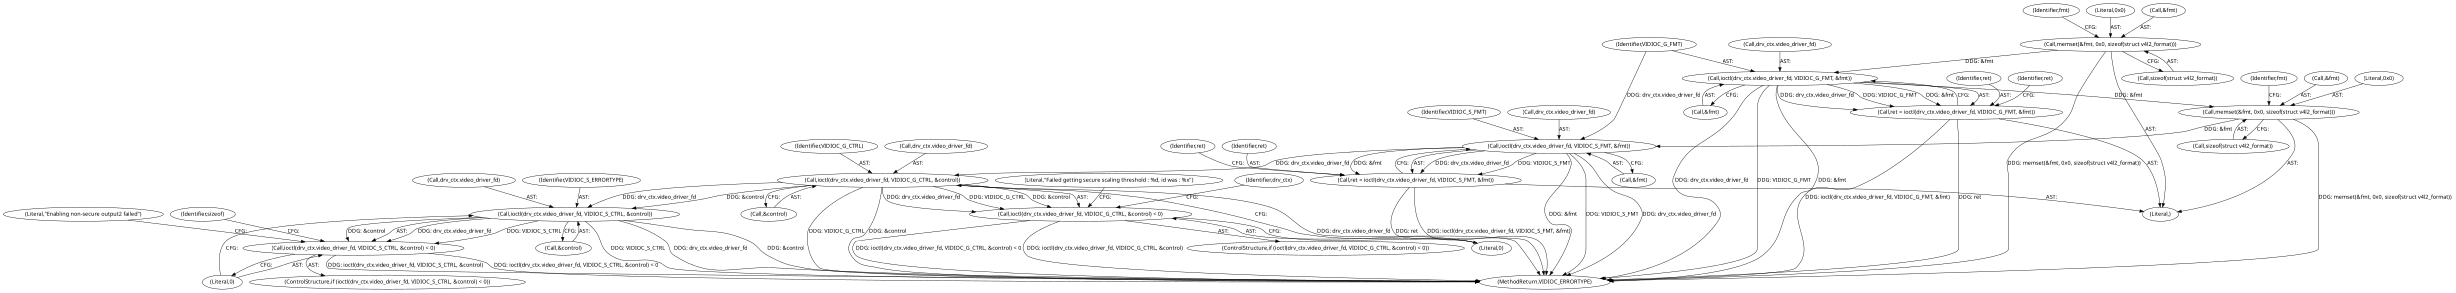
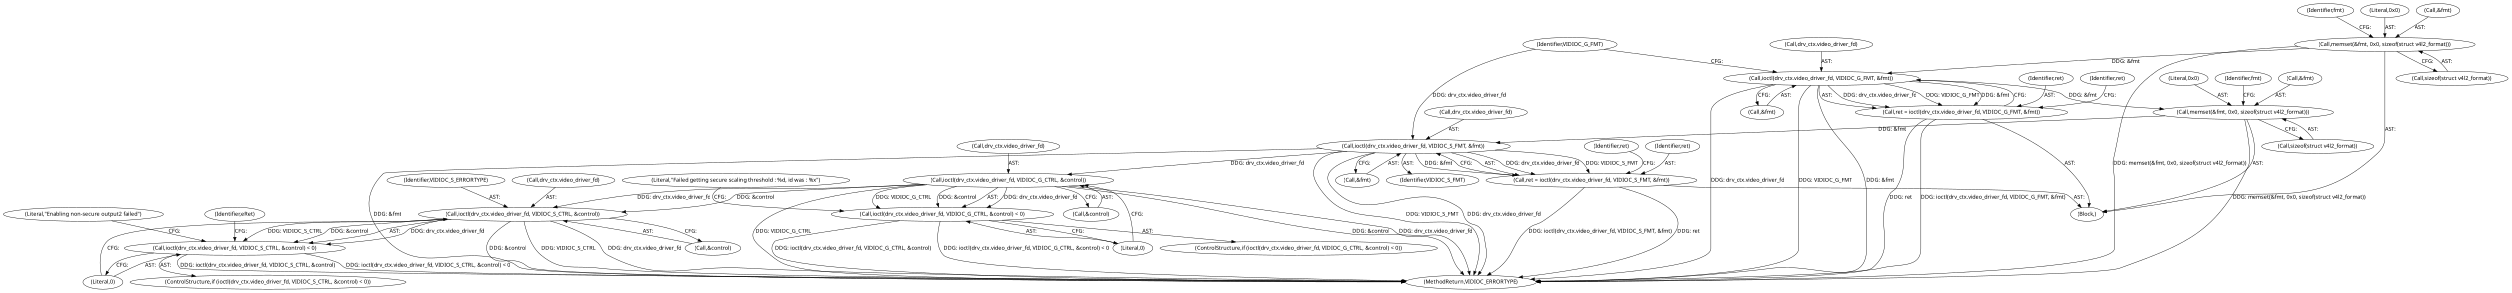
edge "(Identifier,VIDIOC_G_FMT)" -> "(Call,ioctl(drv_ctx.video_driver_fd, VIDIOC_G_FMT, &fmt))": label "AST: " -> "CFG: "
edge "(Identifier,VIDIOC_S_FMT)" -> "(Call,ioctl(drv_ctx.video_driver_fd, VIDIOC_S_FMT, &fmt))": reversed
node "(Identifier,VIDIOC_G_CTRL)": removed
node "(Identifier,drv_ctx)": removed
node "(Identifier,sizeof)": label "(Identifier,sizeof)" -> "(Identifier,eRet)"
node "(Literal,)": label "(Literal,)" -> "(Block,)"
